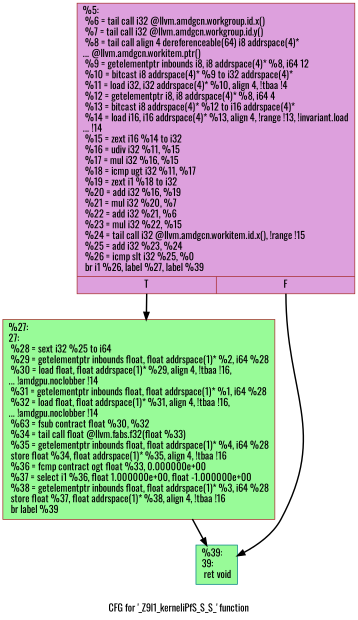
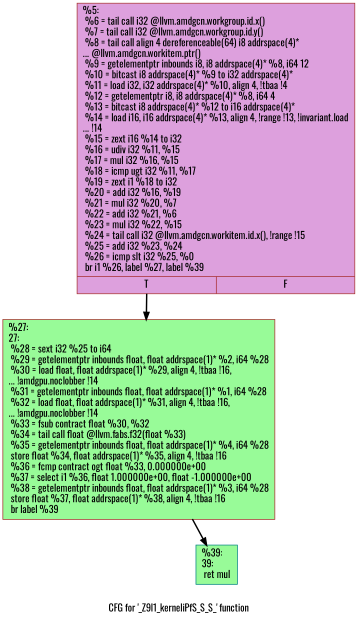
node "%27:": text "%63 = fsub contract float %30, %32" -> "%33 = fsub contract float %30, %32"
edge "%5:" -> "%39:": removed
node "%39:": text "ret void" -> "ret mul"
